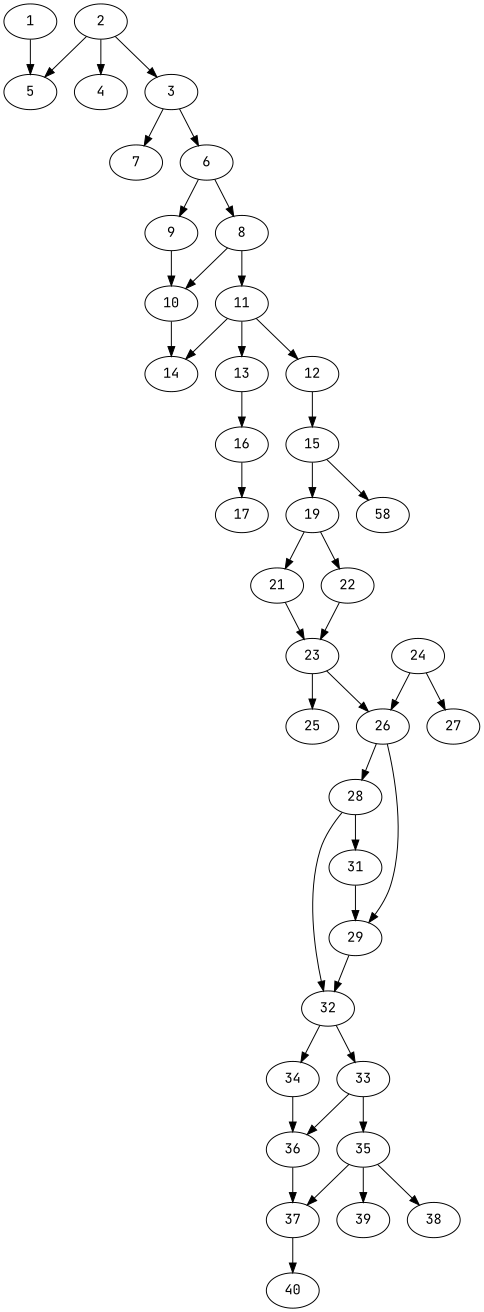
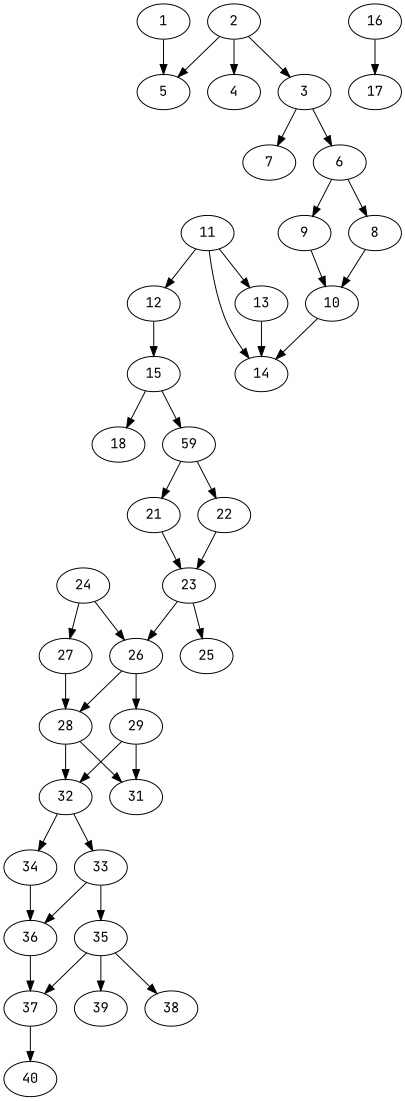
edge "8" -> "11": removed
edge "13" -> "16": now "13" -> "14"
node "19": label "19" -> "59"
node "58": label "58" -> "18"
edge "27" -> "28": added
edge "31" -> "29": reversed
